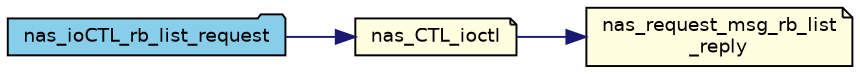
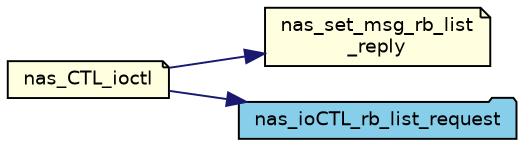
edge "nas_ioCTL_rb_list_request" -> "nas_CTL_ioctl": reversed
node "nas_request_msg_rb_list _reply": label "nas_request_msg_rb_list _reply" -> "nas_set_msg_rb_list _reply"
